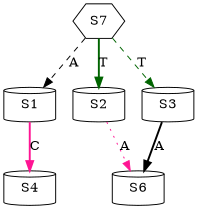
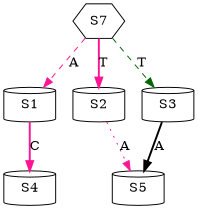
edge "S7" -> "S2": color darkgreen -> deeppink
edge "S7" -> "S1": color black -> deeppink
node "S6": label "S6" -> "S5"
